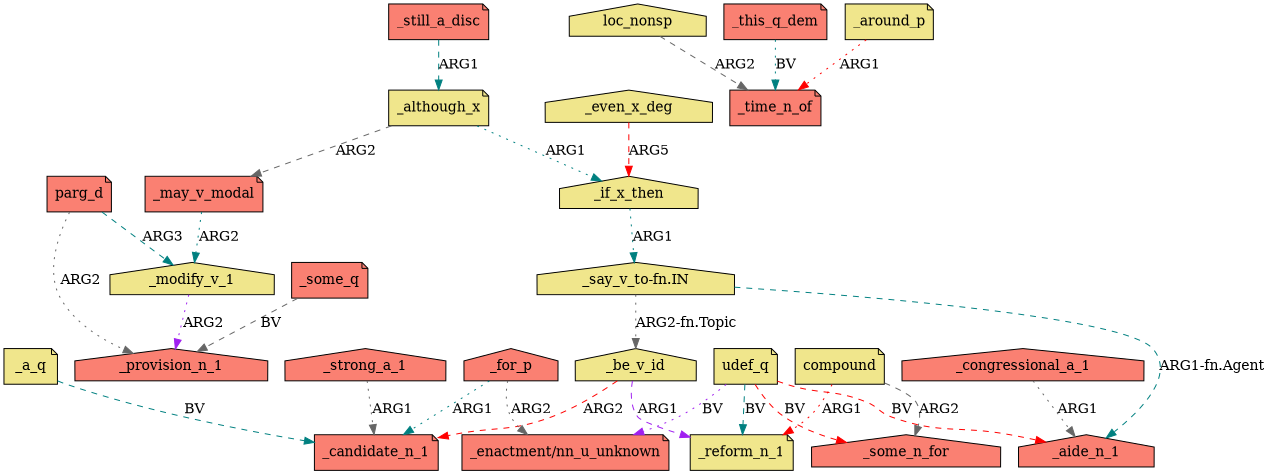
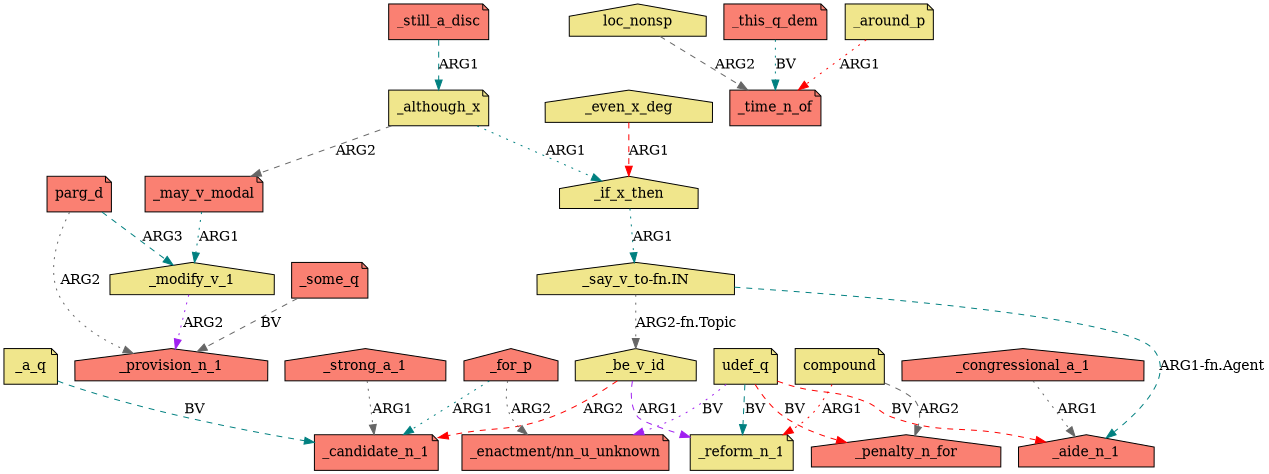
edge "_even_x_deg" -> "_if_x_then": label "ARG5" -> "ARG1"
edge "_may_v_modal" -> "_modify_v_1": label "ARG2" -> "ARG1"
node "_some_n_for": label "_some_n_for" -> "_penalty_n_for"
